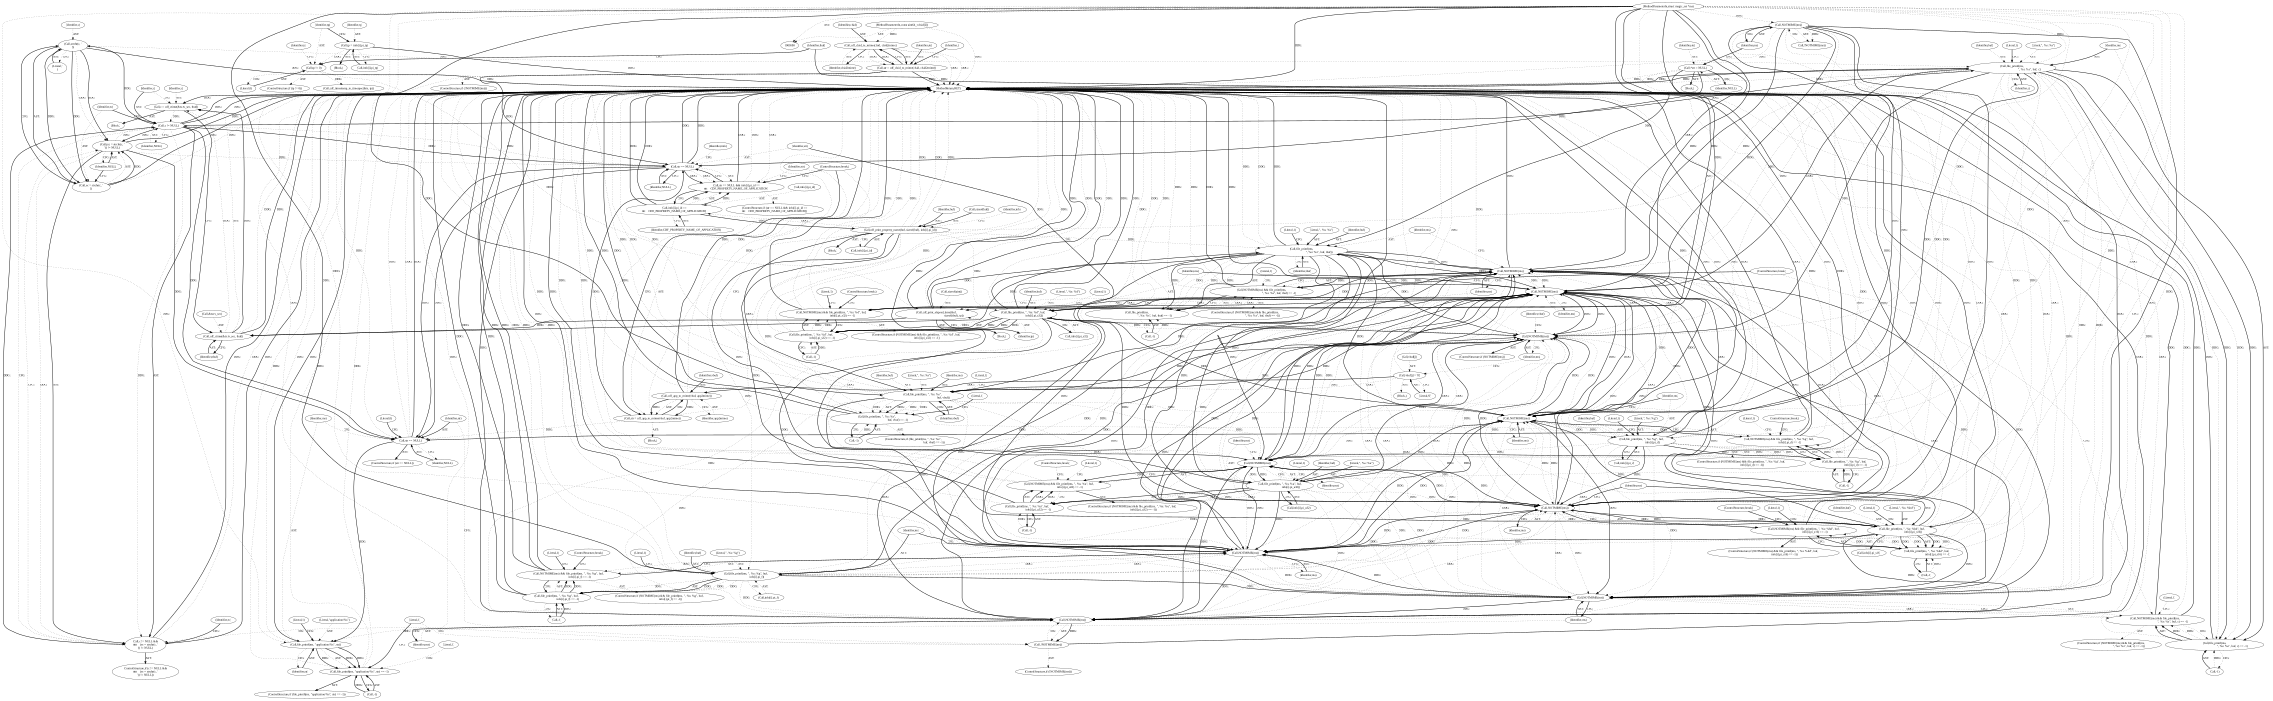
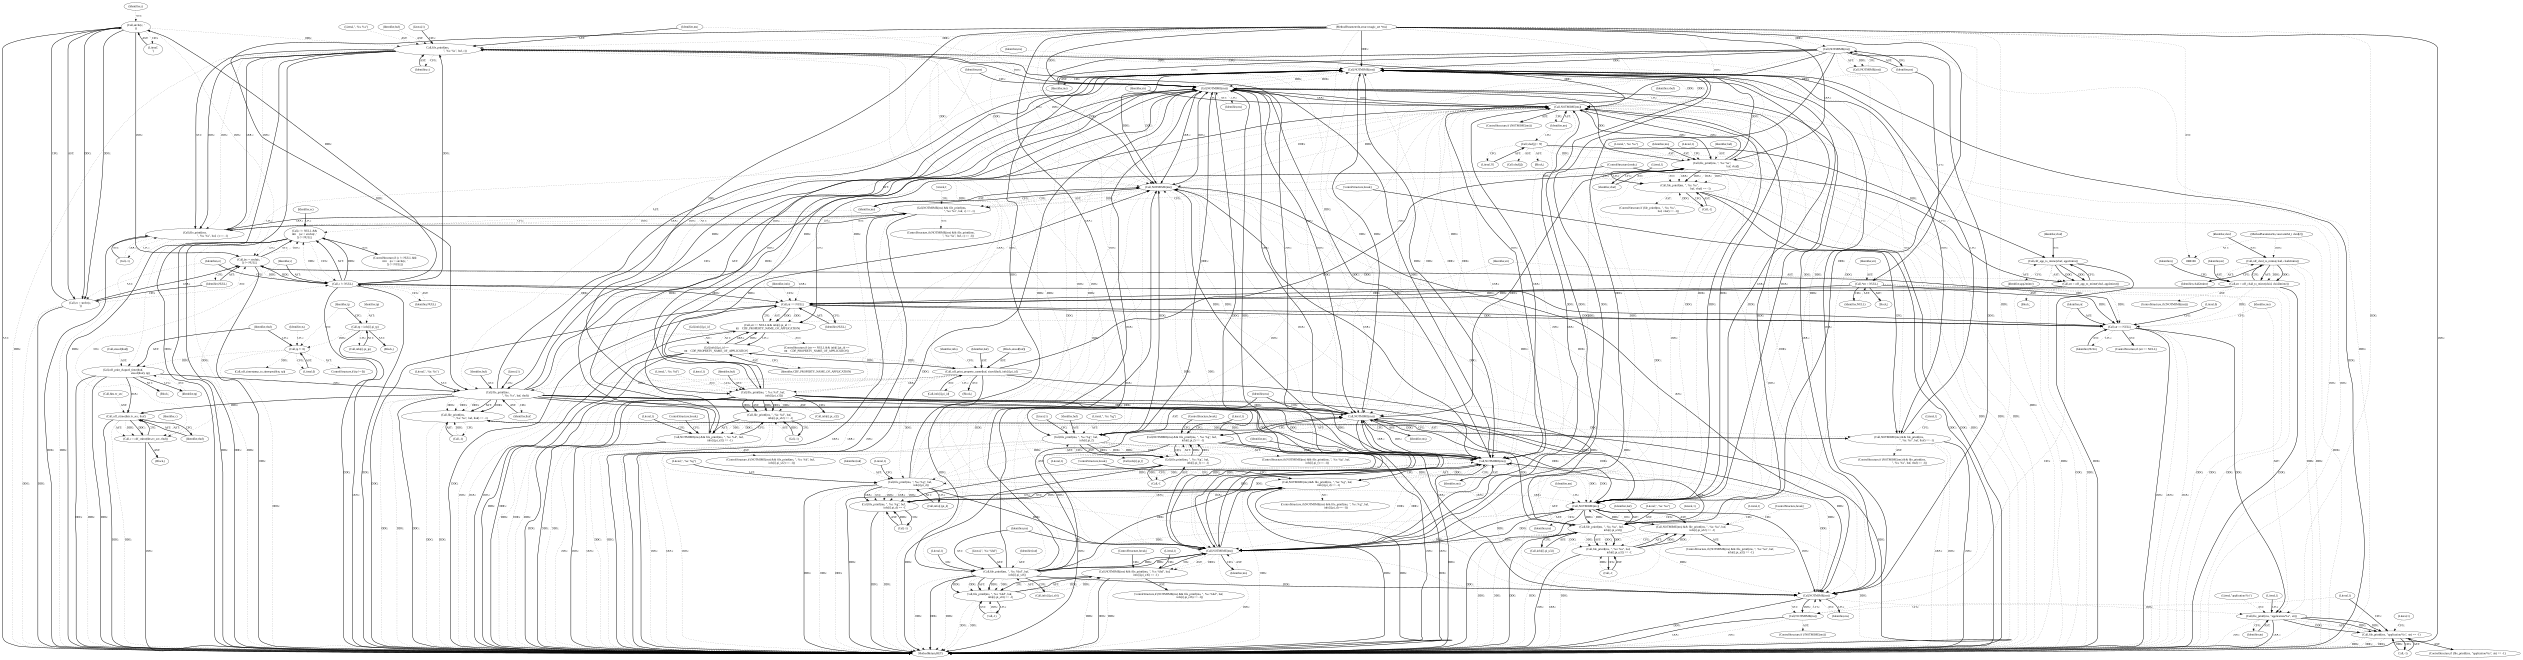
edge "(Call,strchr(c, ' '))" -> "(MethodReturn,RET)": label "DDG: " -> "AST: "
edge "(MethodReturn,RET)" -> "(Call,c = cdf_ctime(&ts.tv_sec, tbuf))": reversed
node "(Call,sizeof(buf))": label "(Call,sizeof(buf))" -> "(Block,sizeof(buf))"
node "(Call,sizeof(uint))": label "(Call,sizeof(uint))" -> "(Call,sizeof(tbuf))"
edge "(Call,vbuf[j])" -> "(Call,vbuf[j] = '0')": reversed
